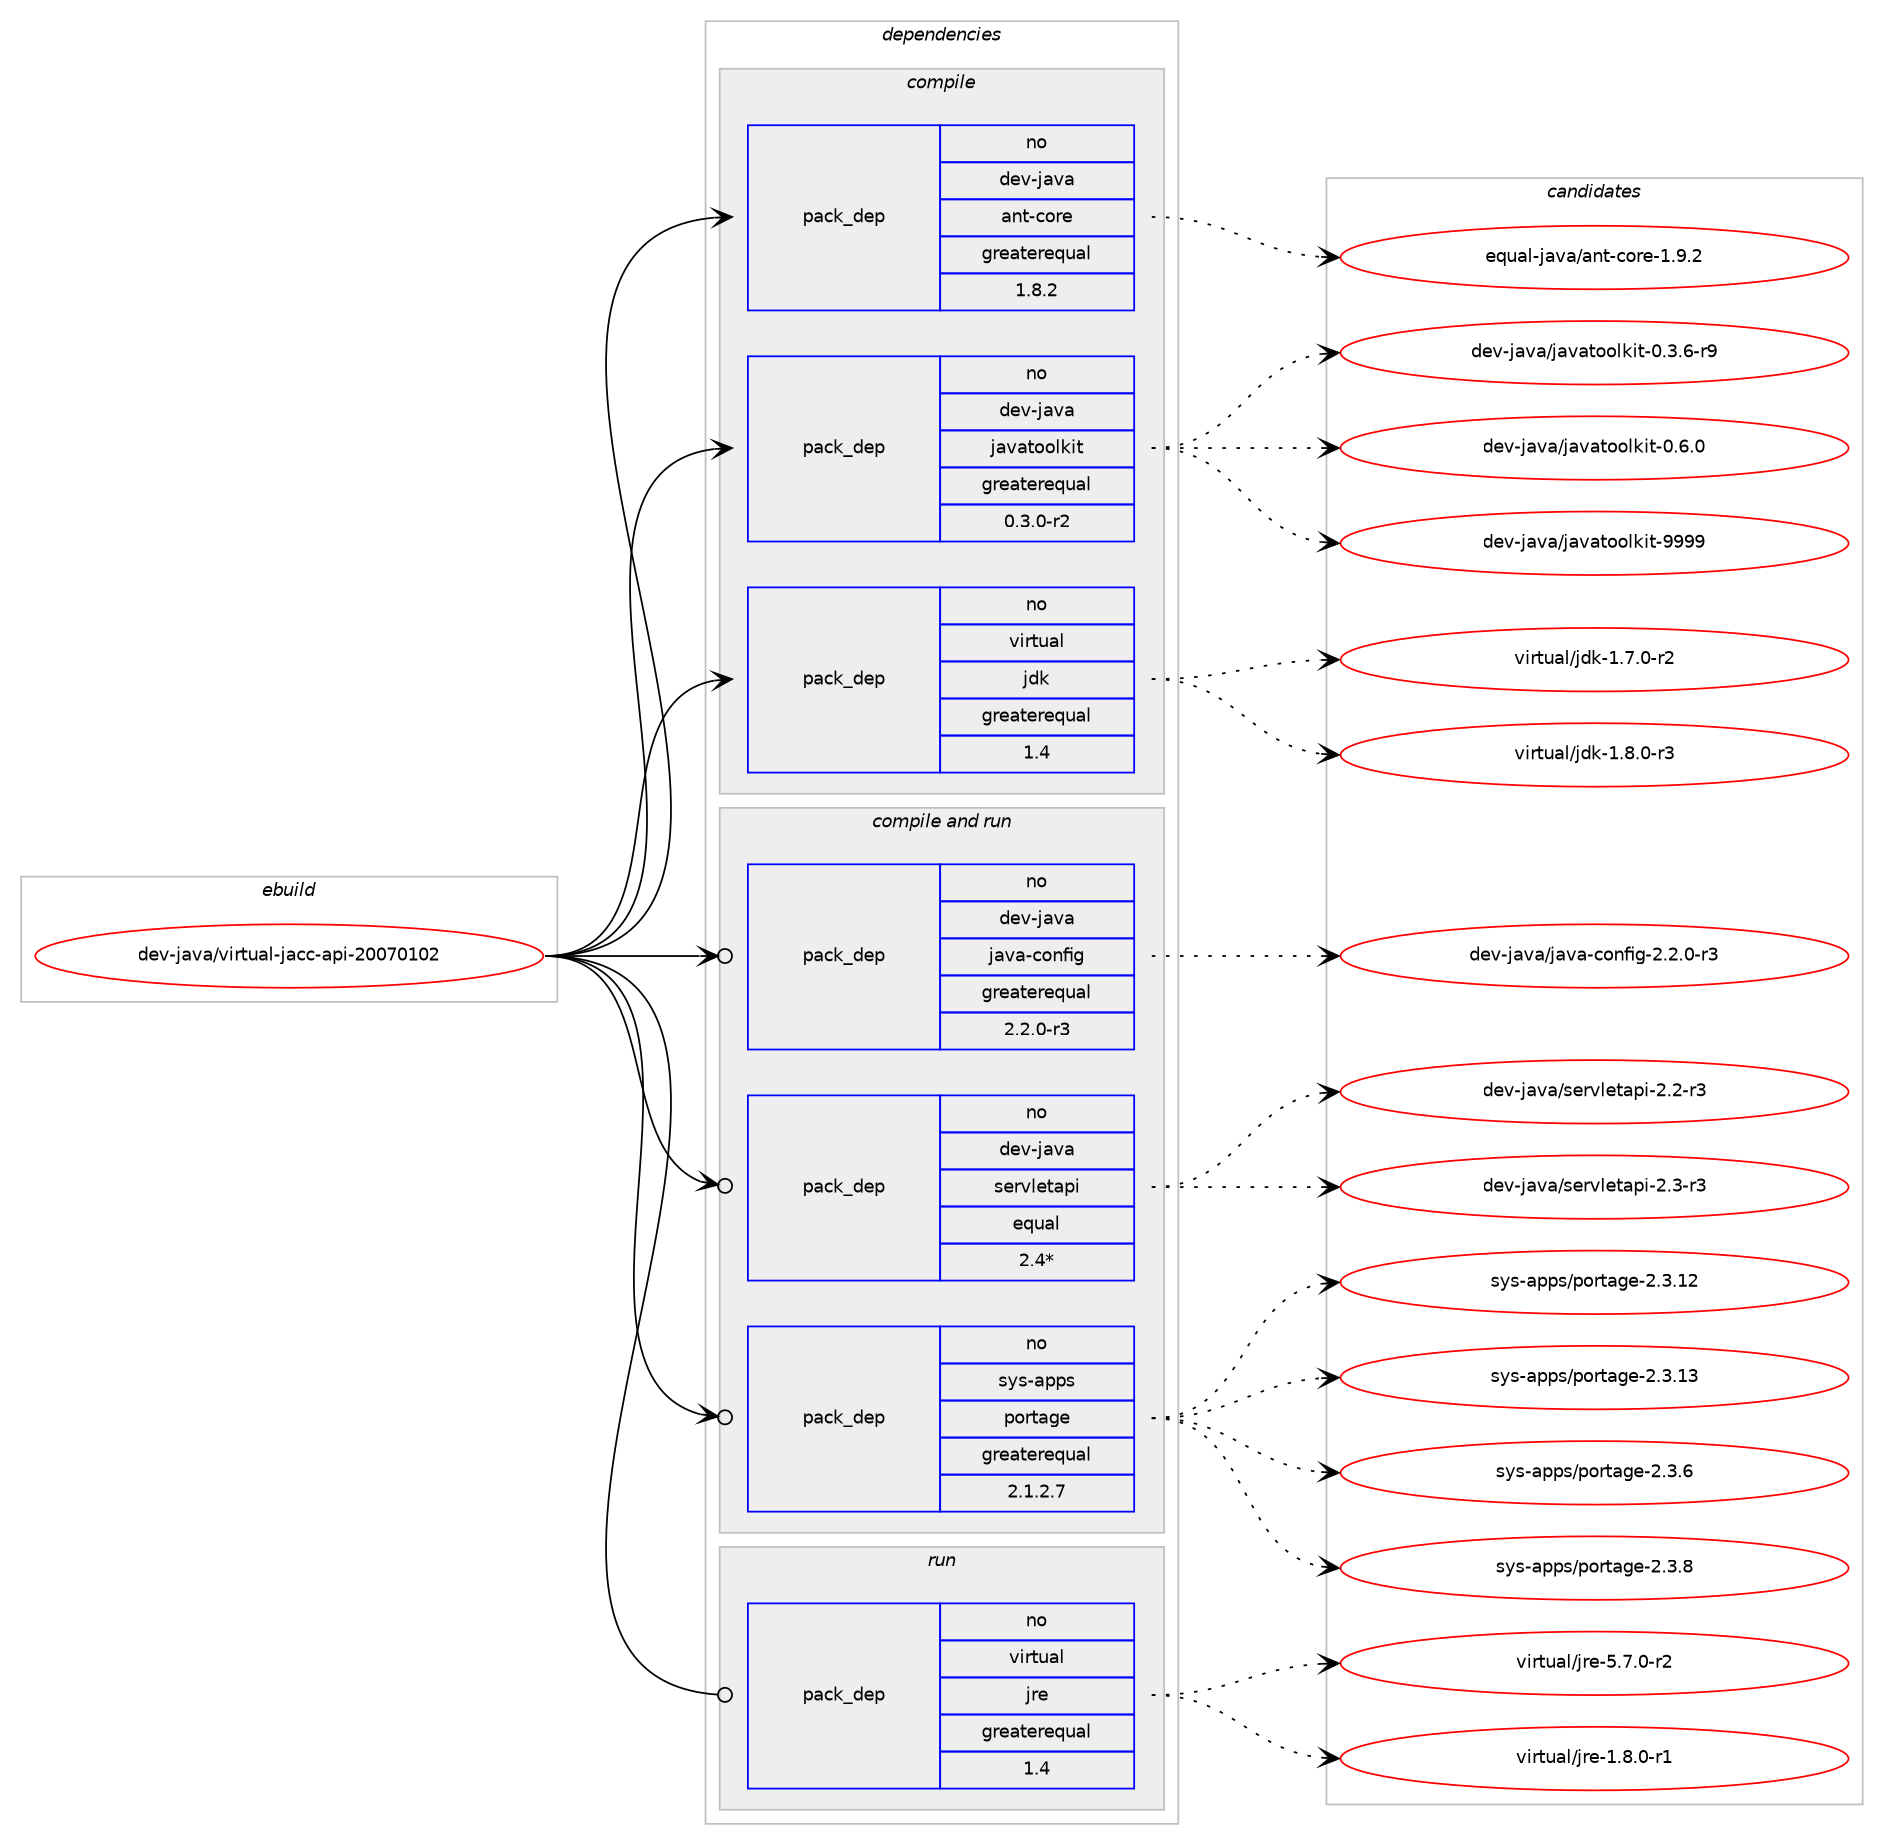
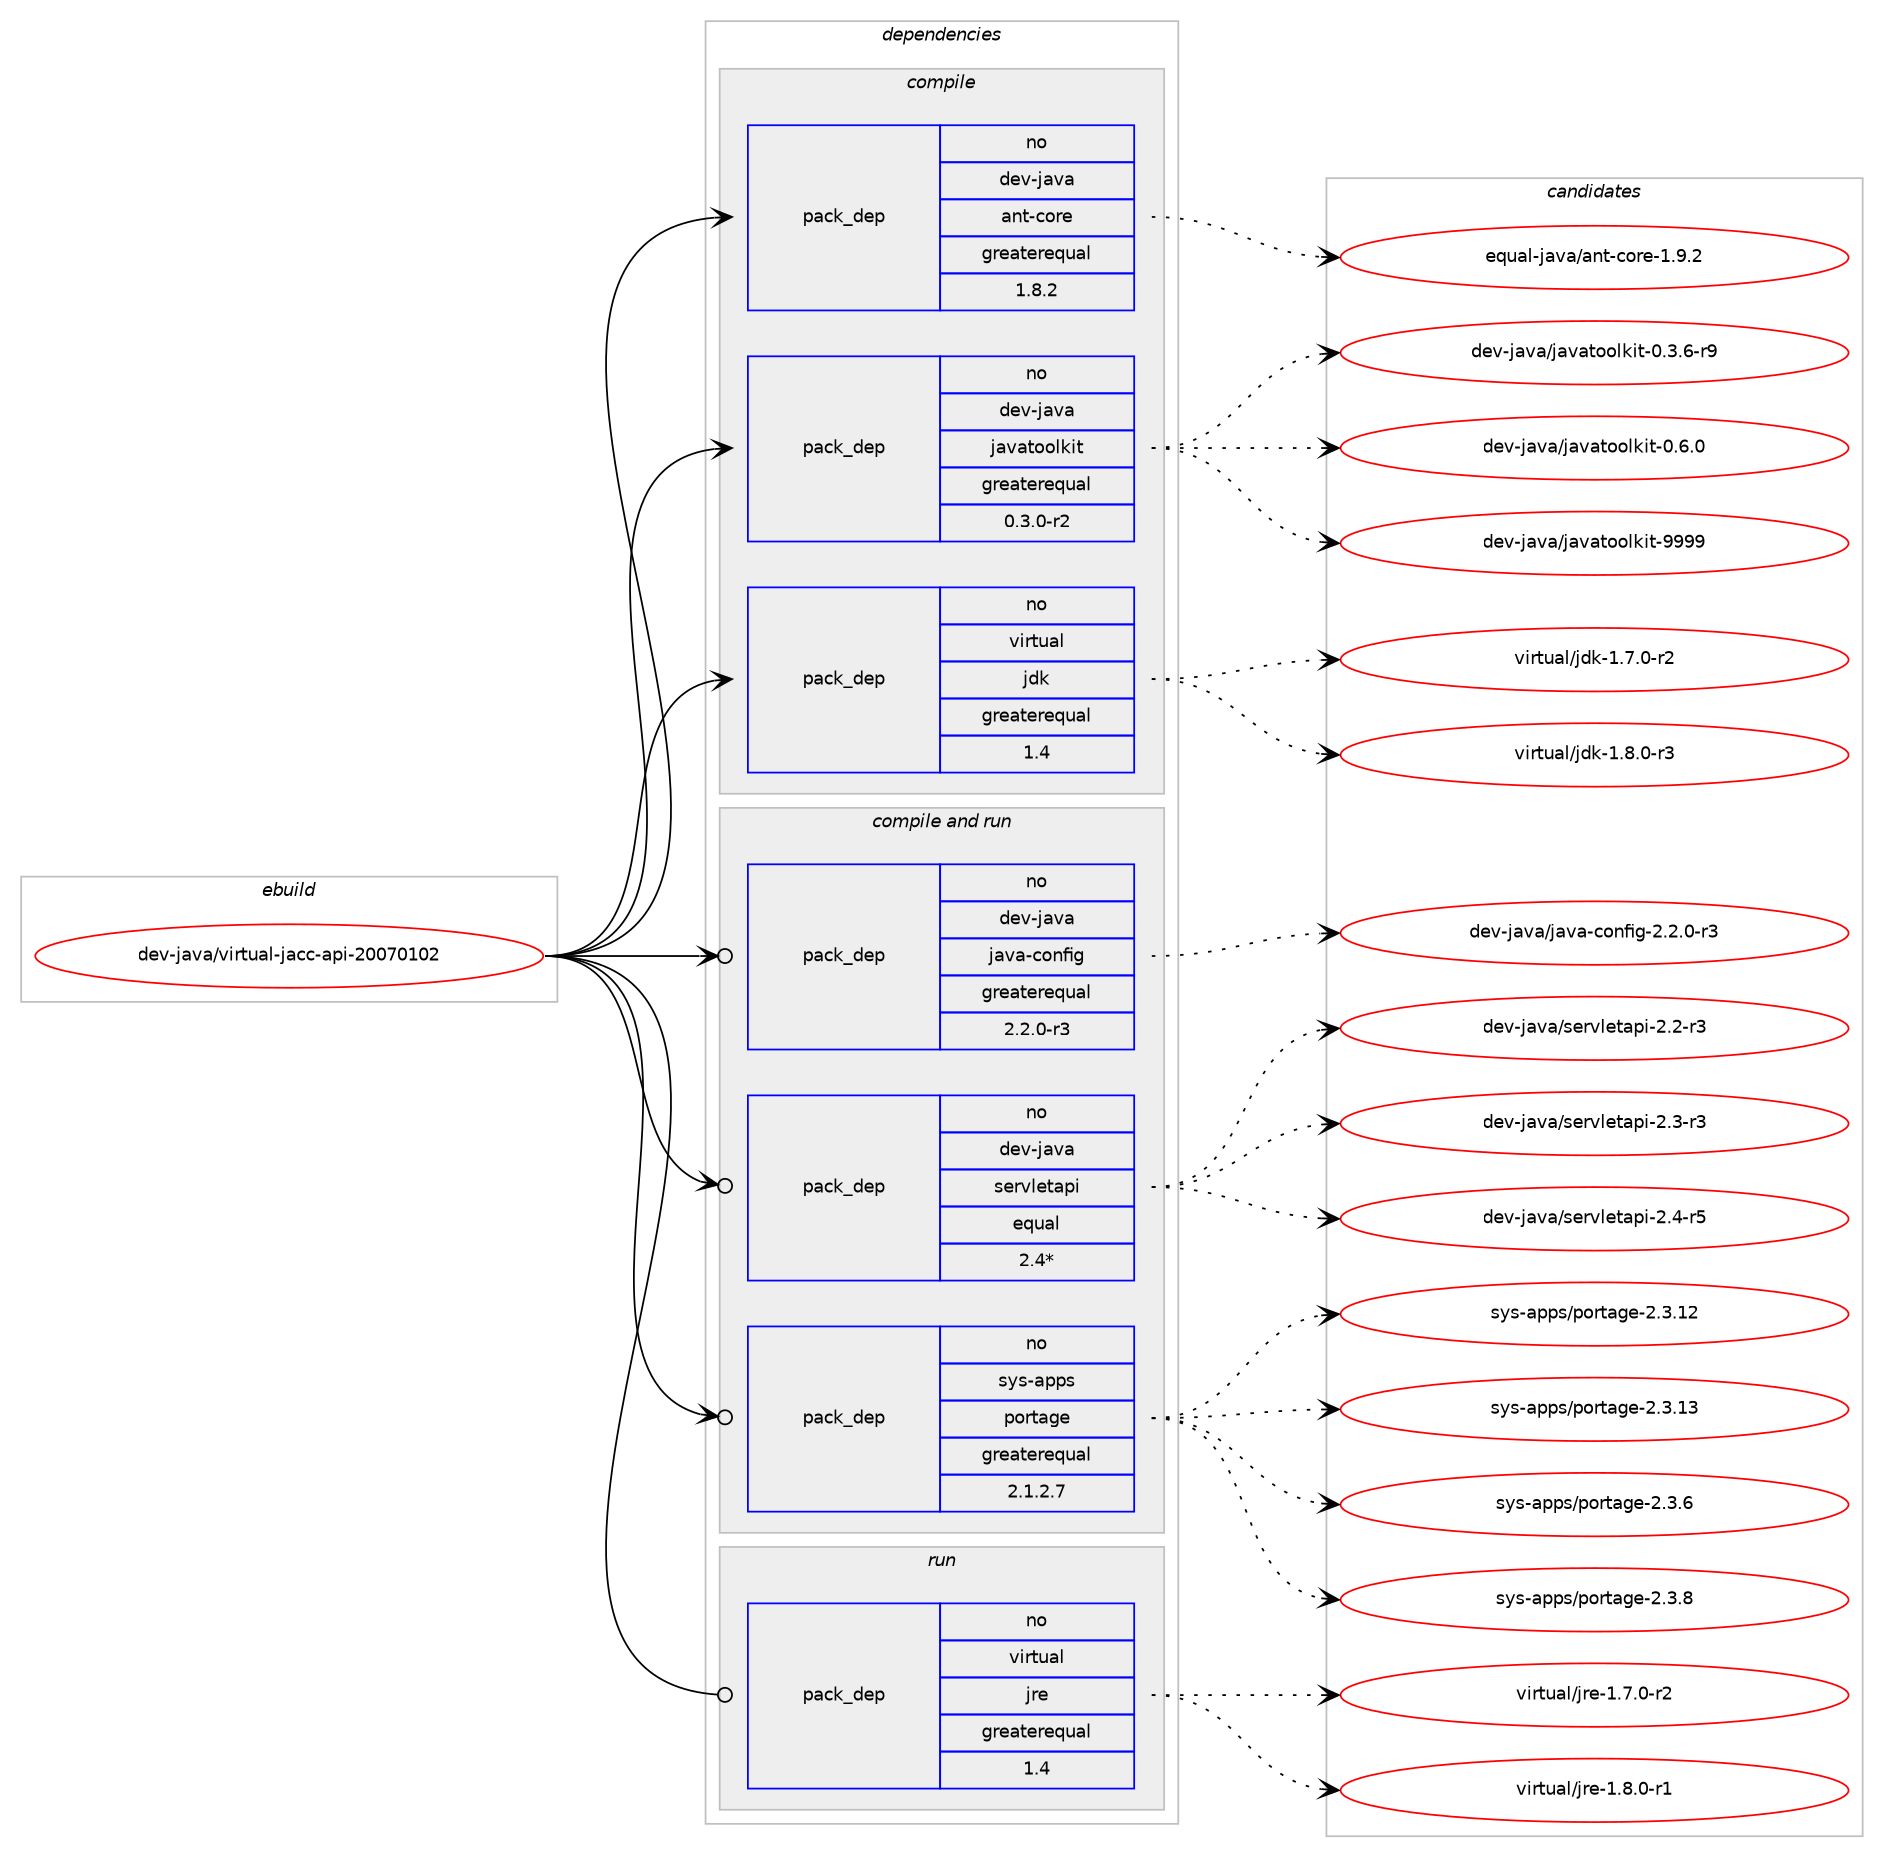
node "dev-java/servletapi-2.4-r5": added
node "virtual/jre-5.7.0-r2": label "virtual/jre-5.7.0-r2" -> "virtual/jre-1.7.0-r2"
